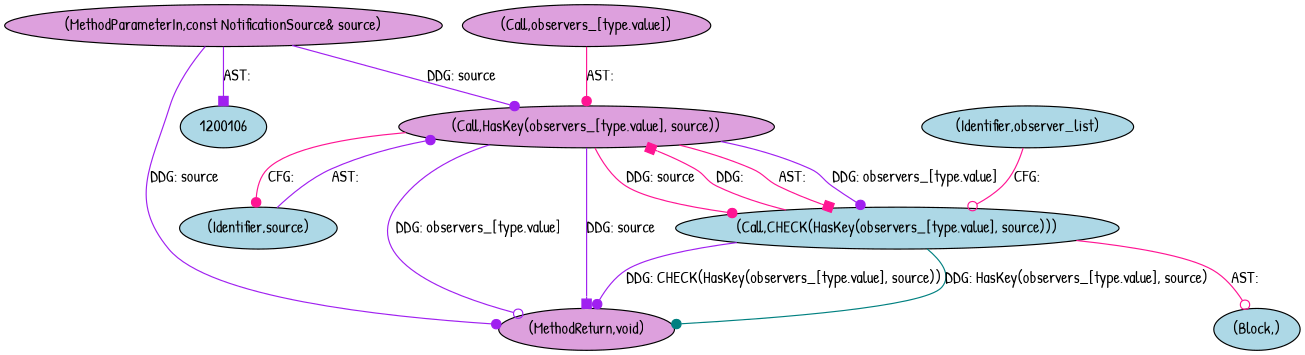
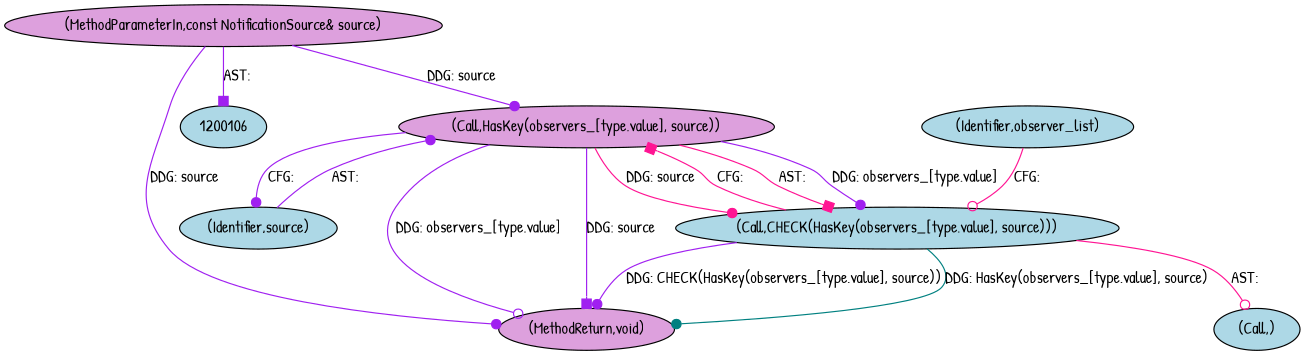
node "(Call,observers_[type.value])": removed
edge "(Call,HasKey(observers_[type.value], source))" -> "(Identifier,source)": color deeppink -> purple
edge "(Call,CHECK(HasKey(observers_[type.value], source)))" -> "(Call,HasKey(observers_[type.value], source))": label "DDG: " -> "CFG: "
node "(Block,)": label "(Block,)" -> "(Call,)"
